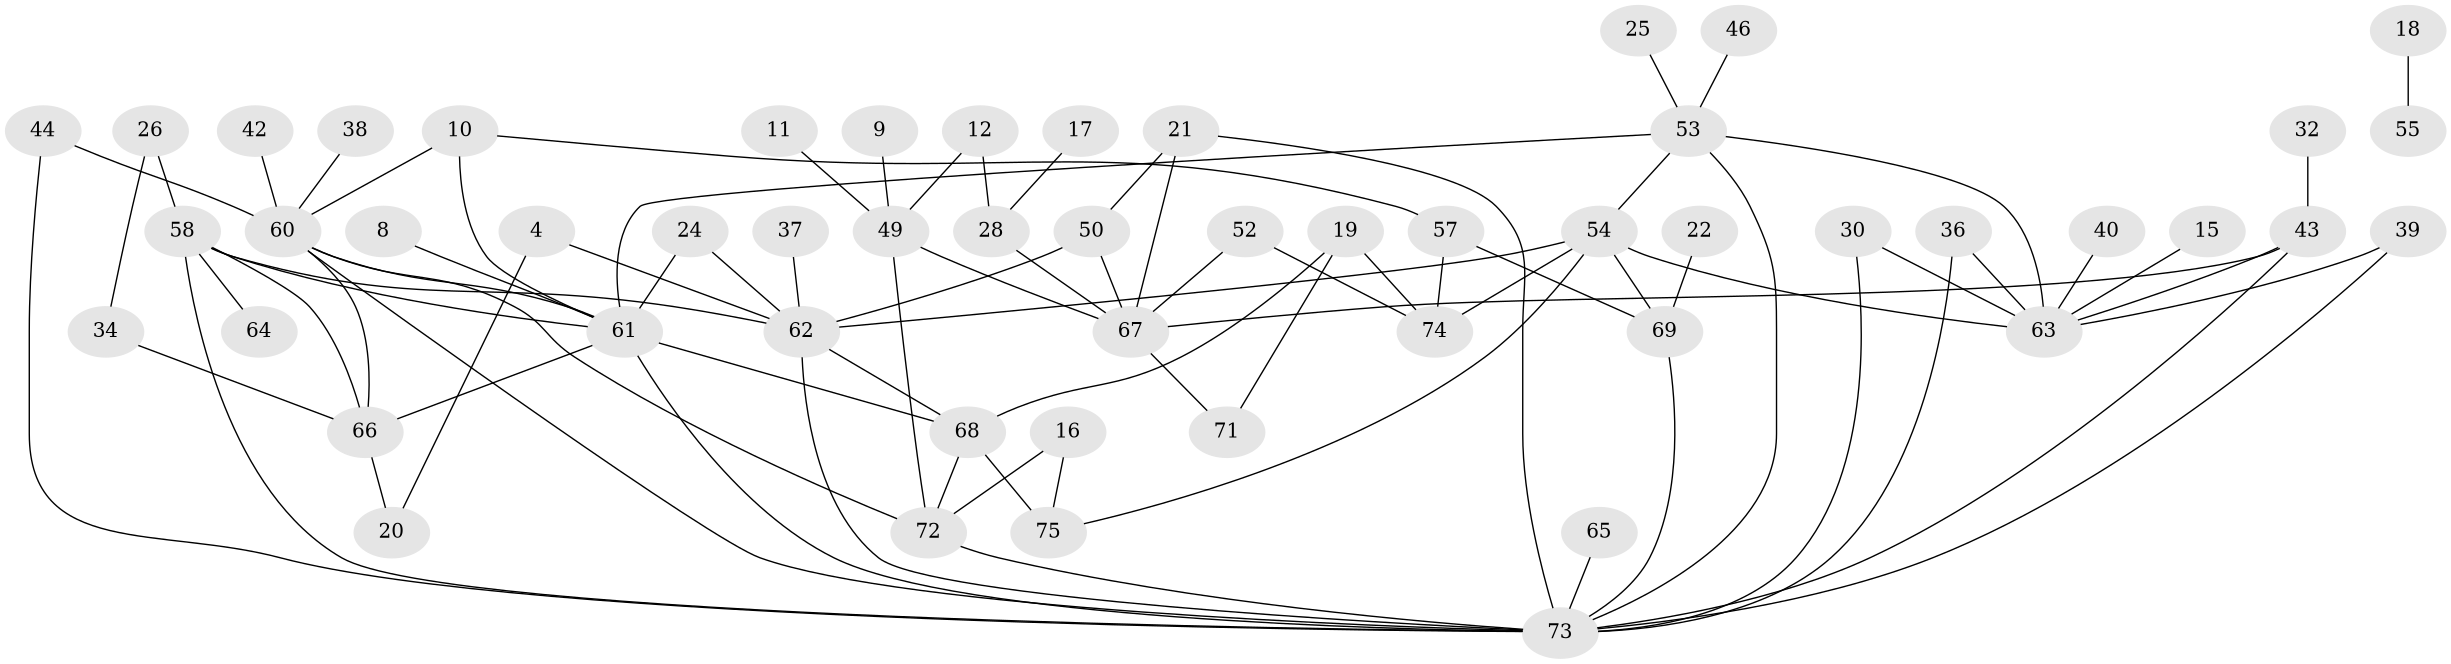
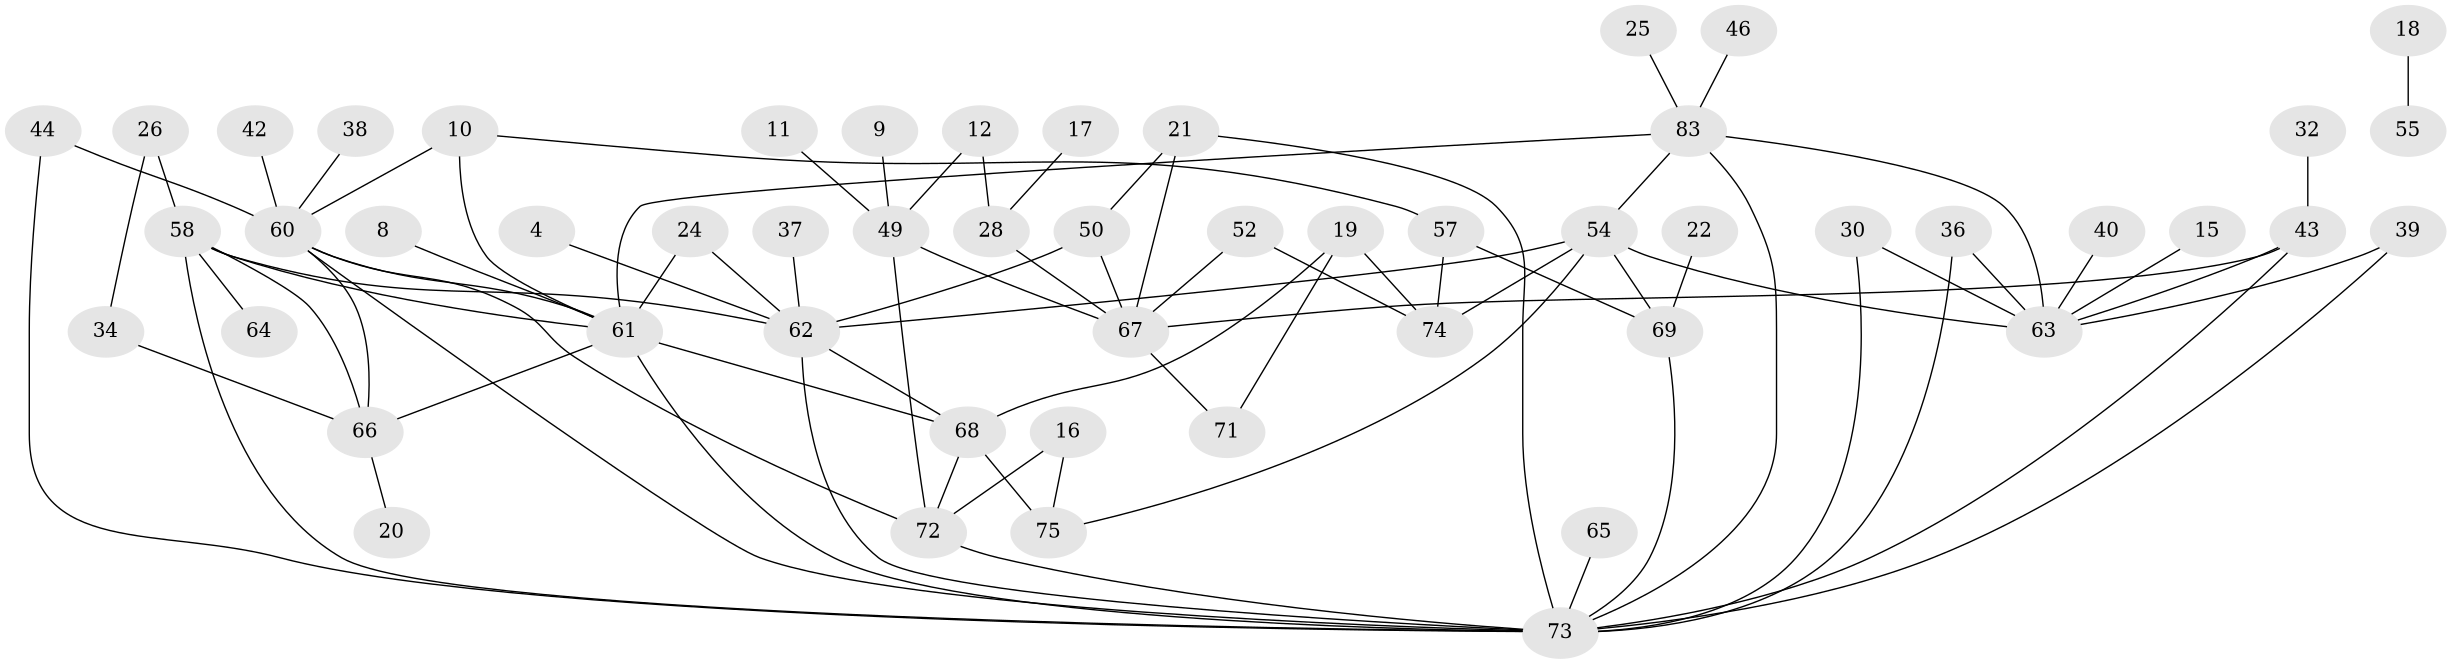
node "53": label "53" -> "83"
edge "4" -- "20": removed
